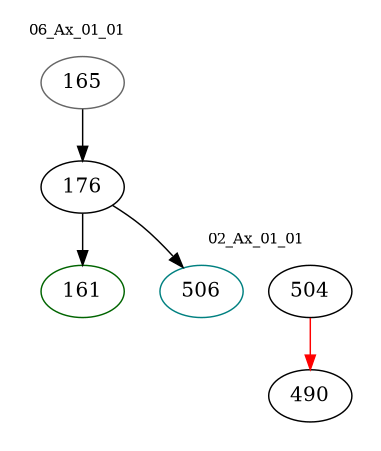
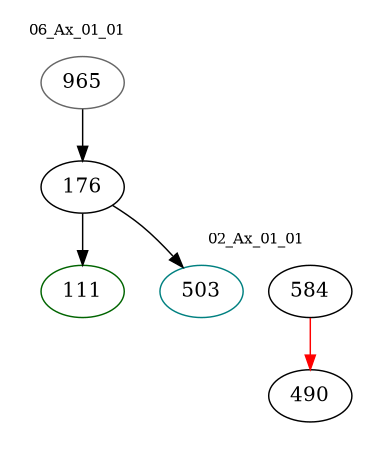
node "165": label "165" -> "965"
node "161": label "161" -> "111"
node "506": label "506" -> "503"
node "504": label "504" -> "584"
